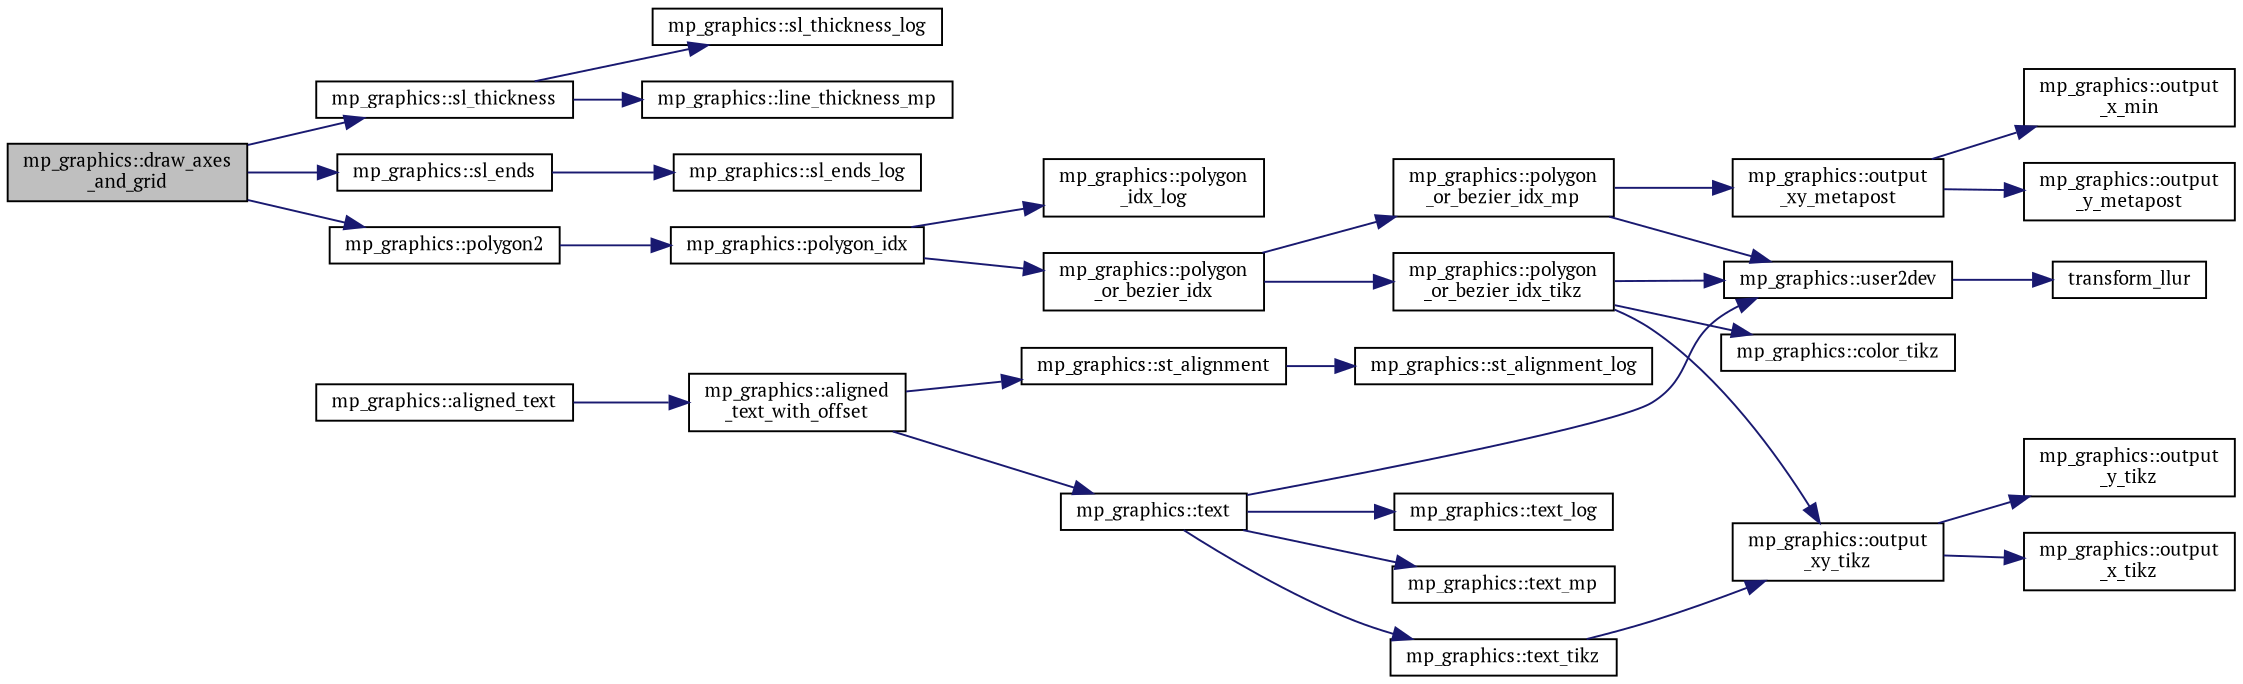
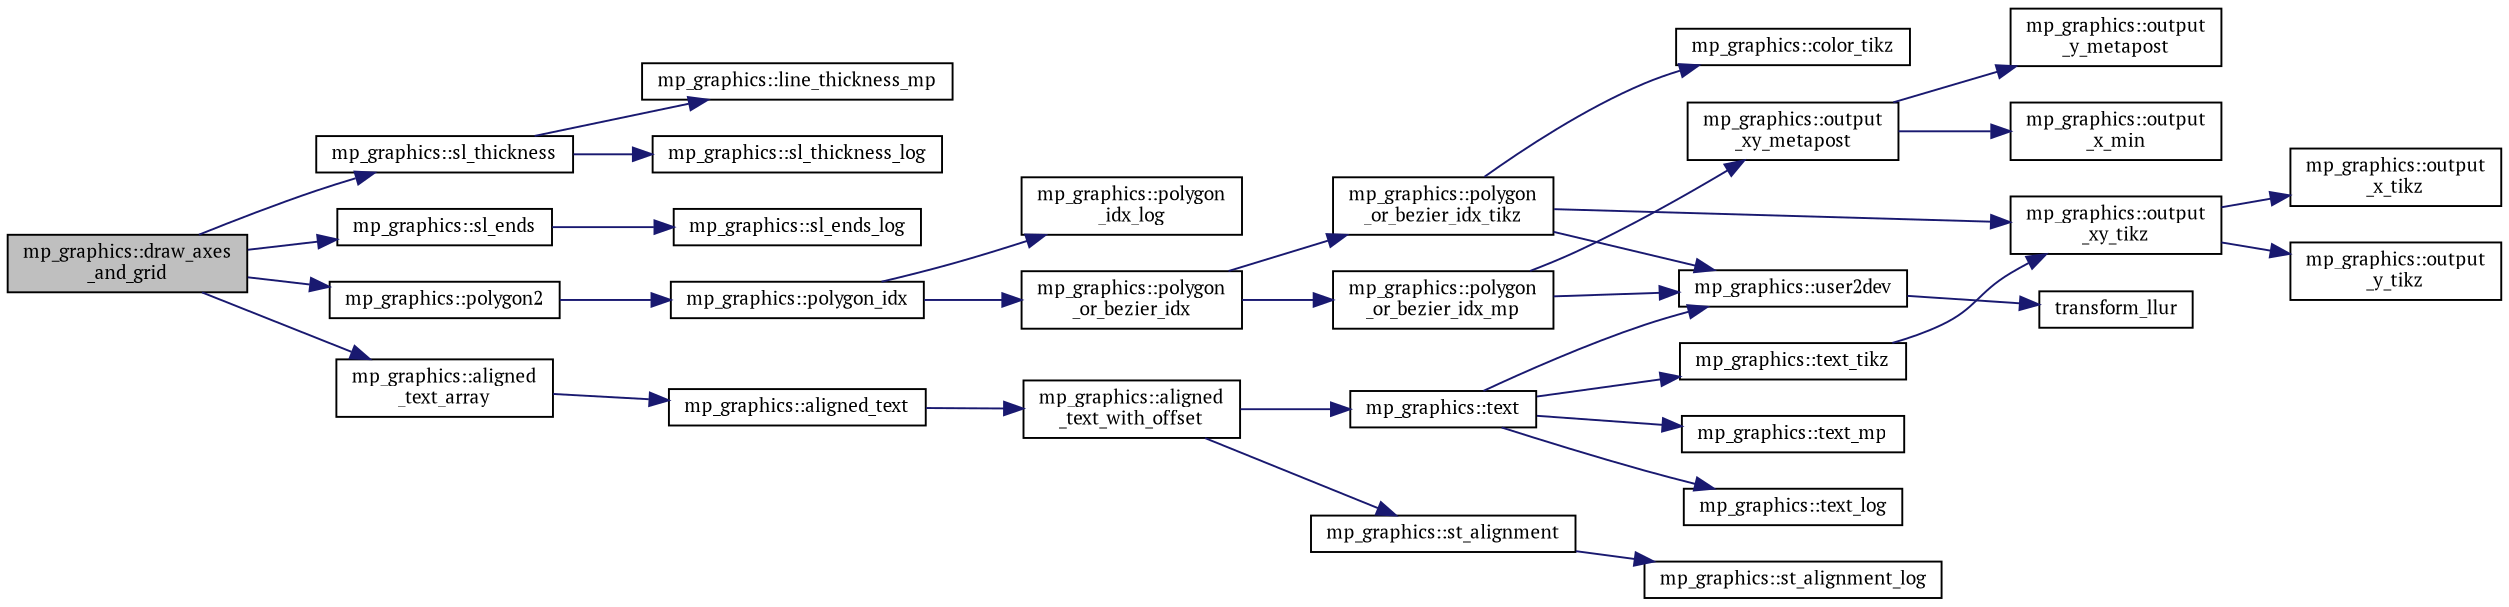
node "mp_graphics::aligned _text_array": added
